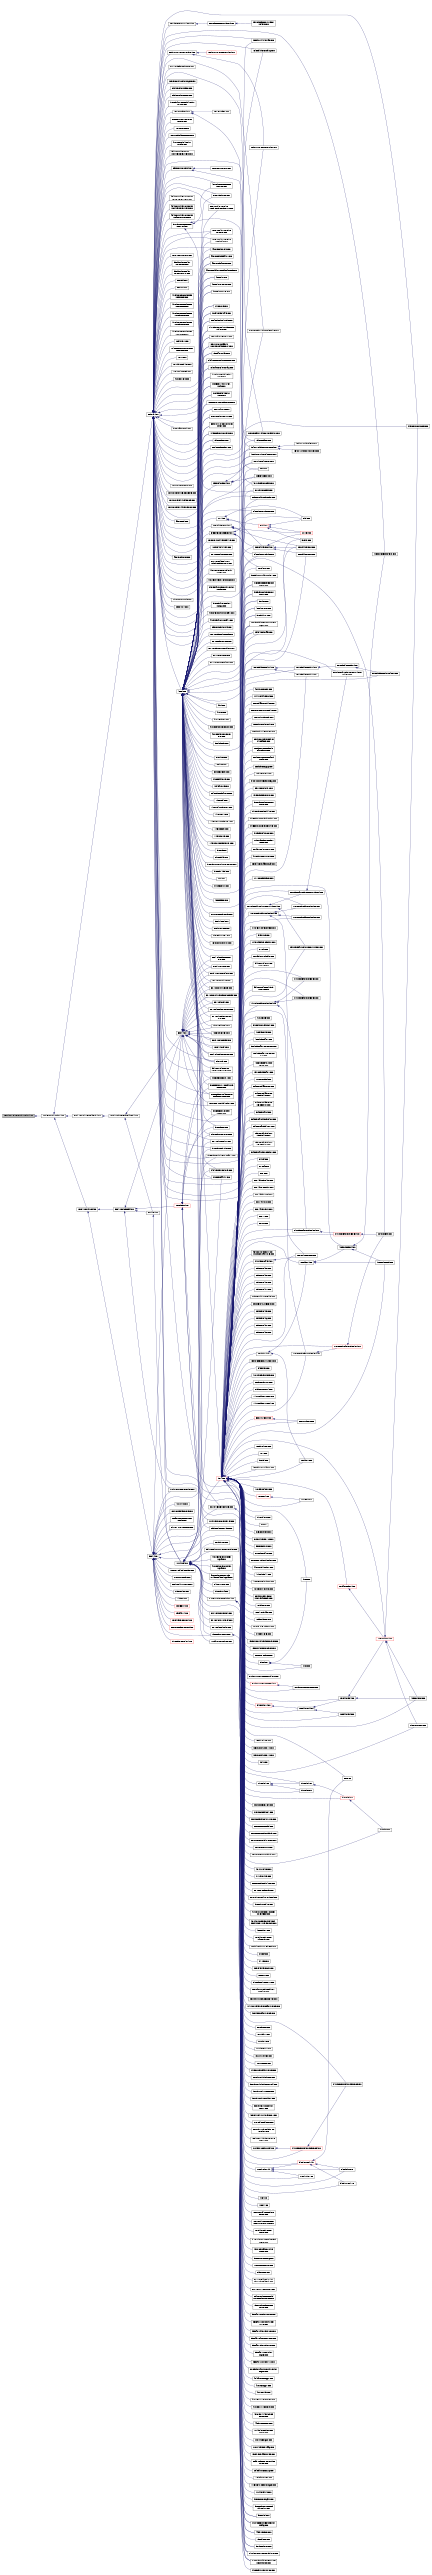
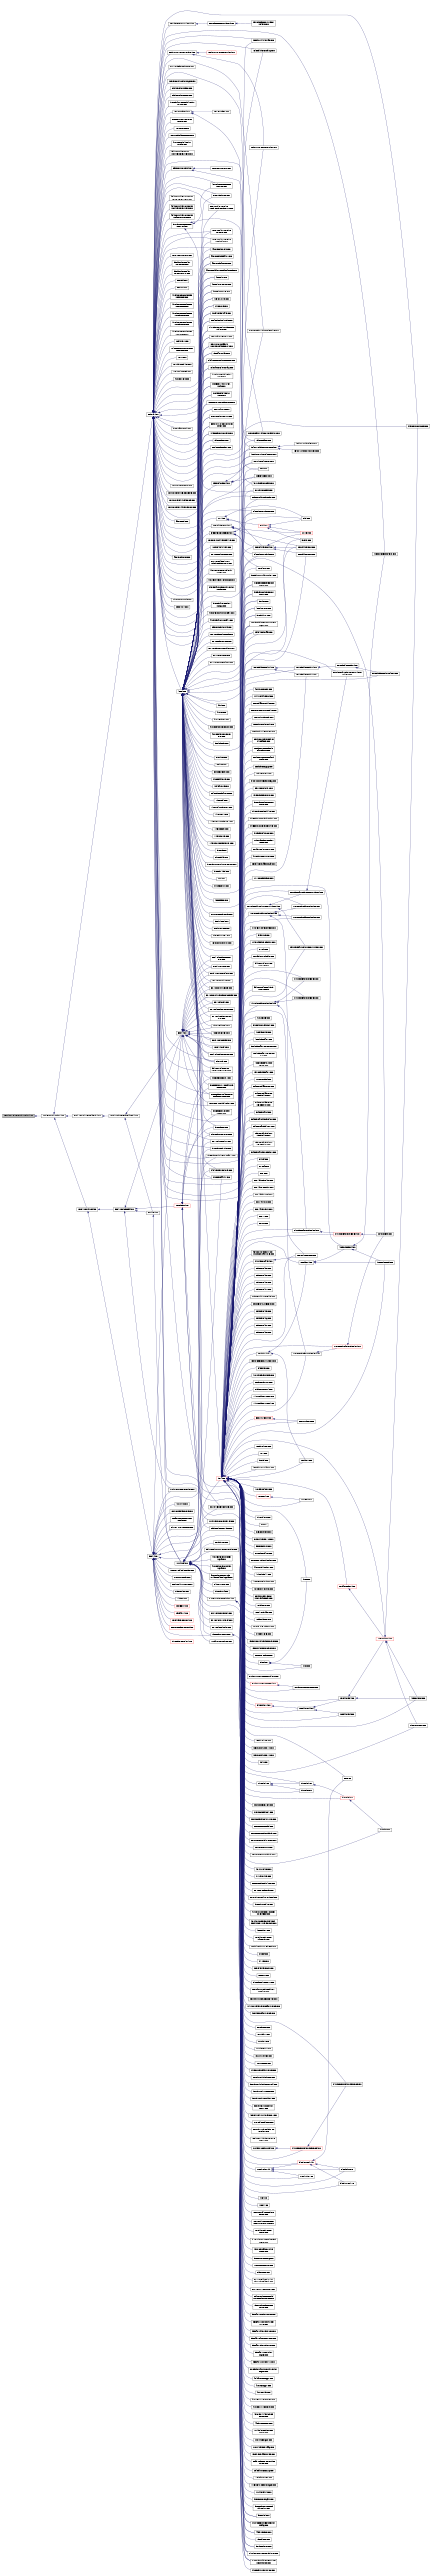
node "hello_world.cpp": added
edge "pipeline1.cpp" -> "counting_semaphore.cpp": now "pipeline1.cpp" -> "hpx.hpp"
